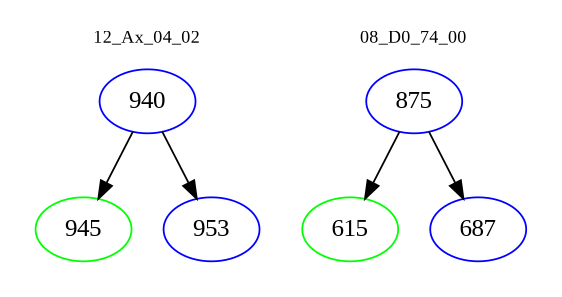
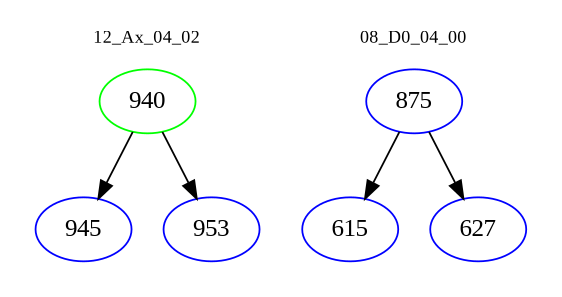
cluster "08_D0_74_00": label "08_D0_74_00" -> "08_D0_04_00"
node "940": color blue -> green
node "945": color green -> blue
node "615": color green -> blue
node "687": label "687" -> "627"
